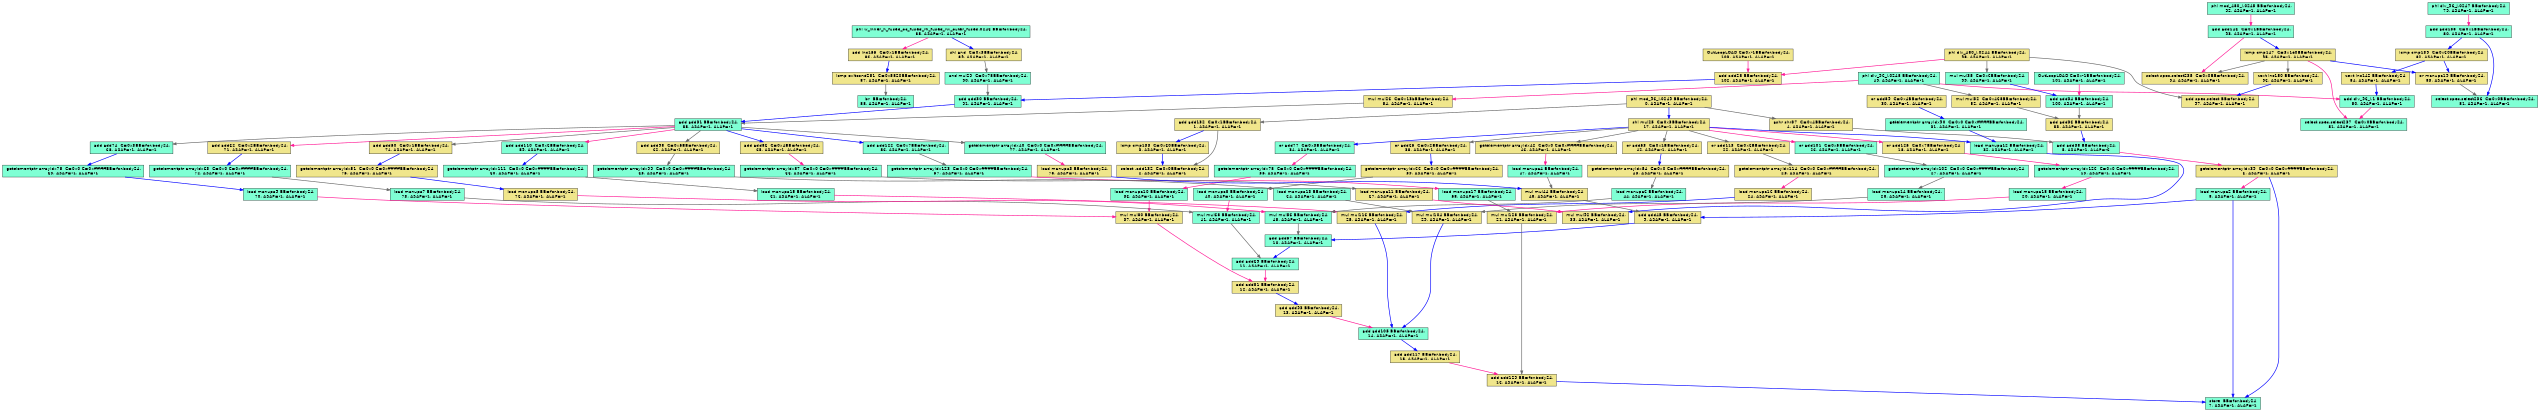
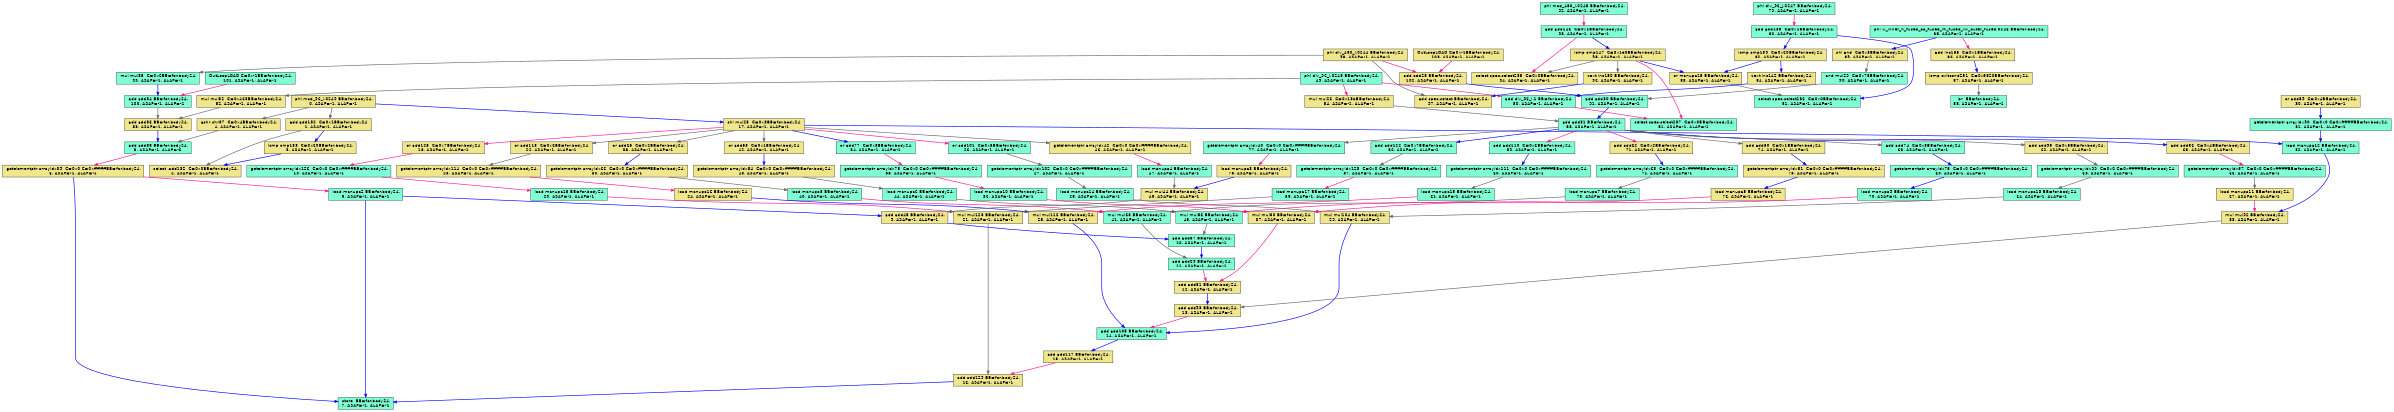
node "or manupa19 BB=for.body24, 83, ASAP=-1, ALAP=-1": label "or manupa19 BB=for.body24, 83, ASAP=-1, ALAP=-1" -> "or manupa15 BB=for.body24, 83, ASAP=-1, ALAP=-1"
edge "mul mul92 BB=for.body24, 33, ASAP=-1, ALAP=-1" -> "add add93 BB=for.body24, 13, ASAP=-1, ALAP=-1": added
